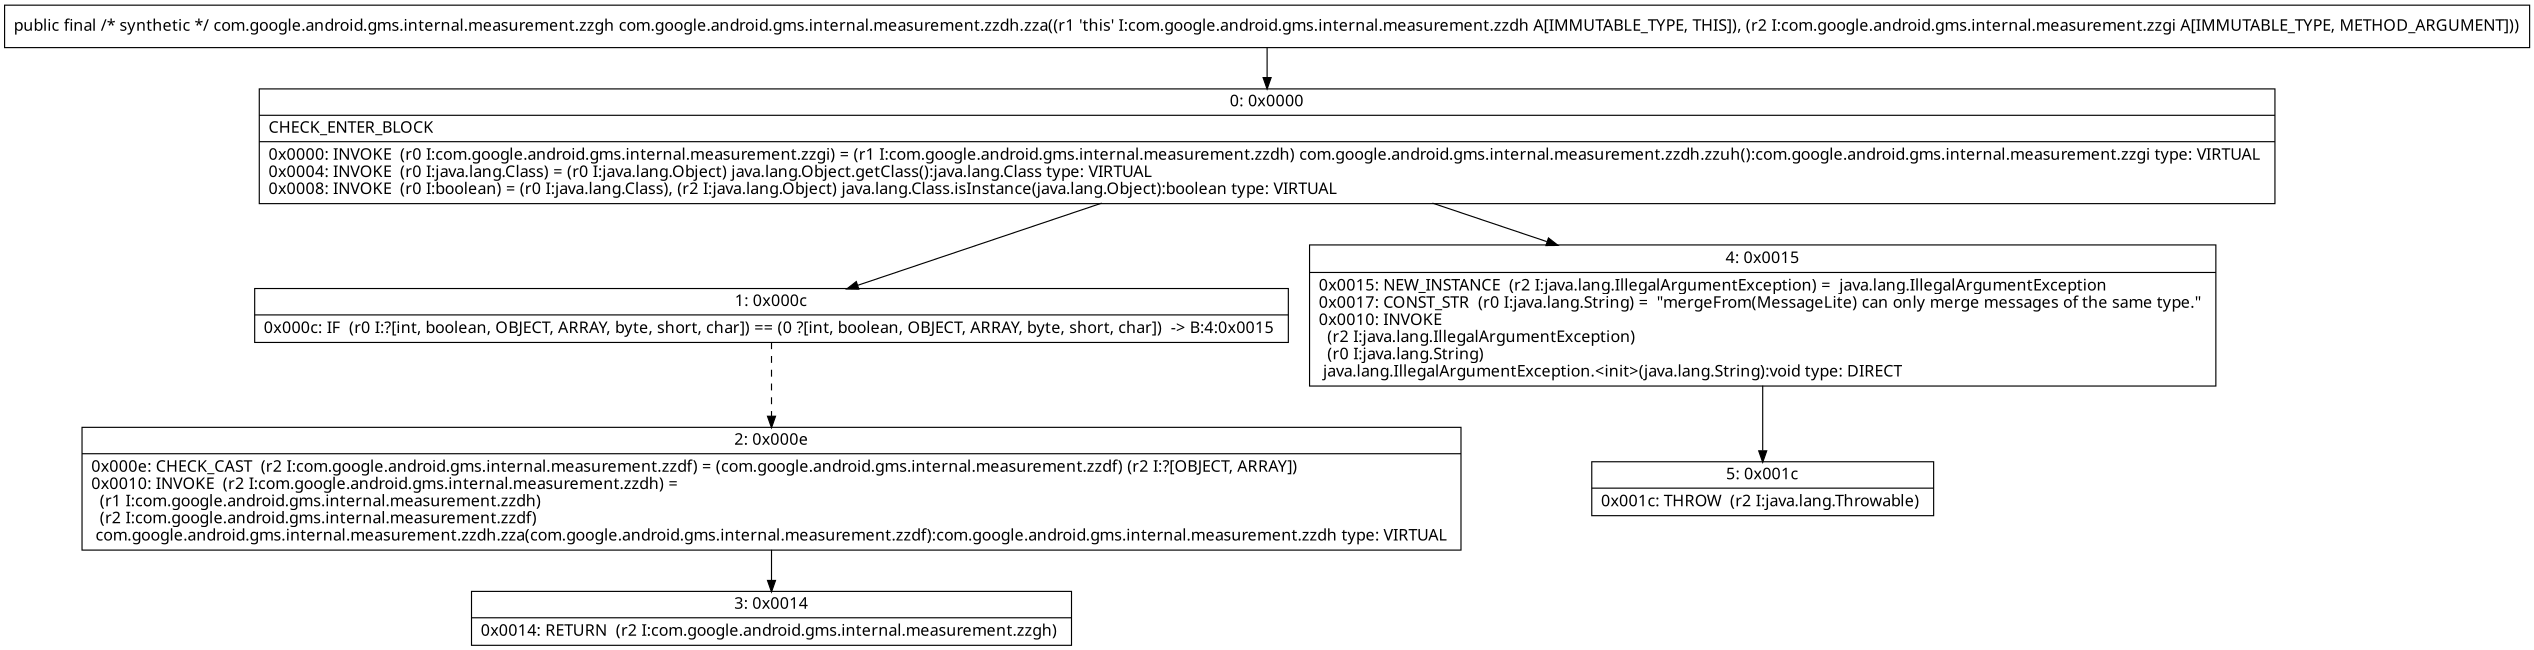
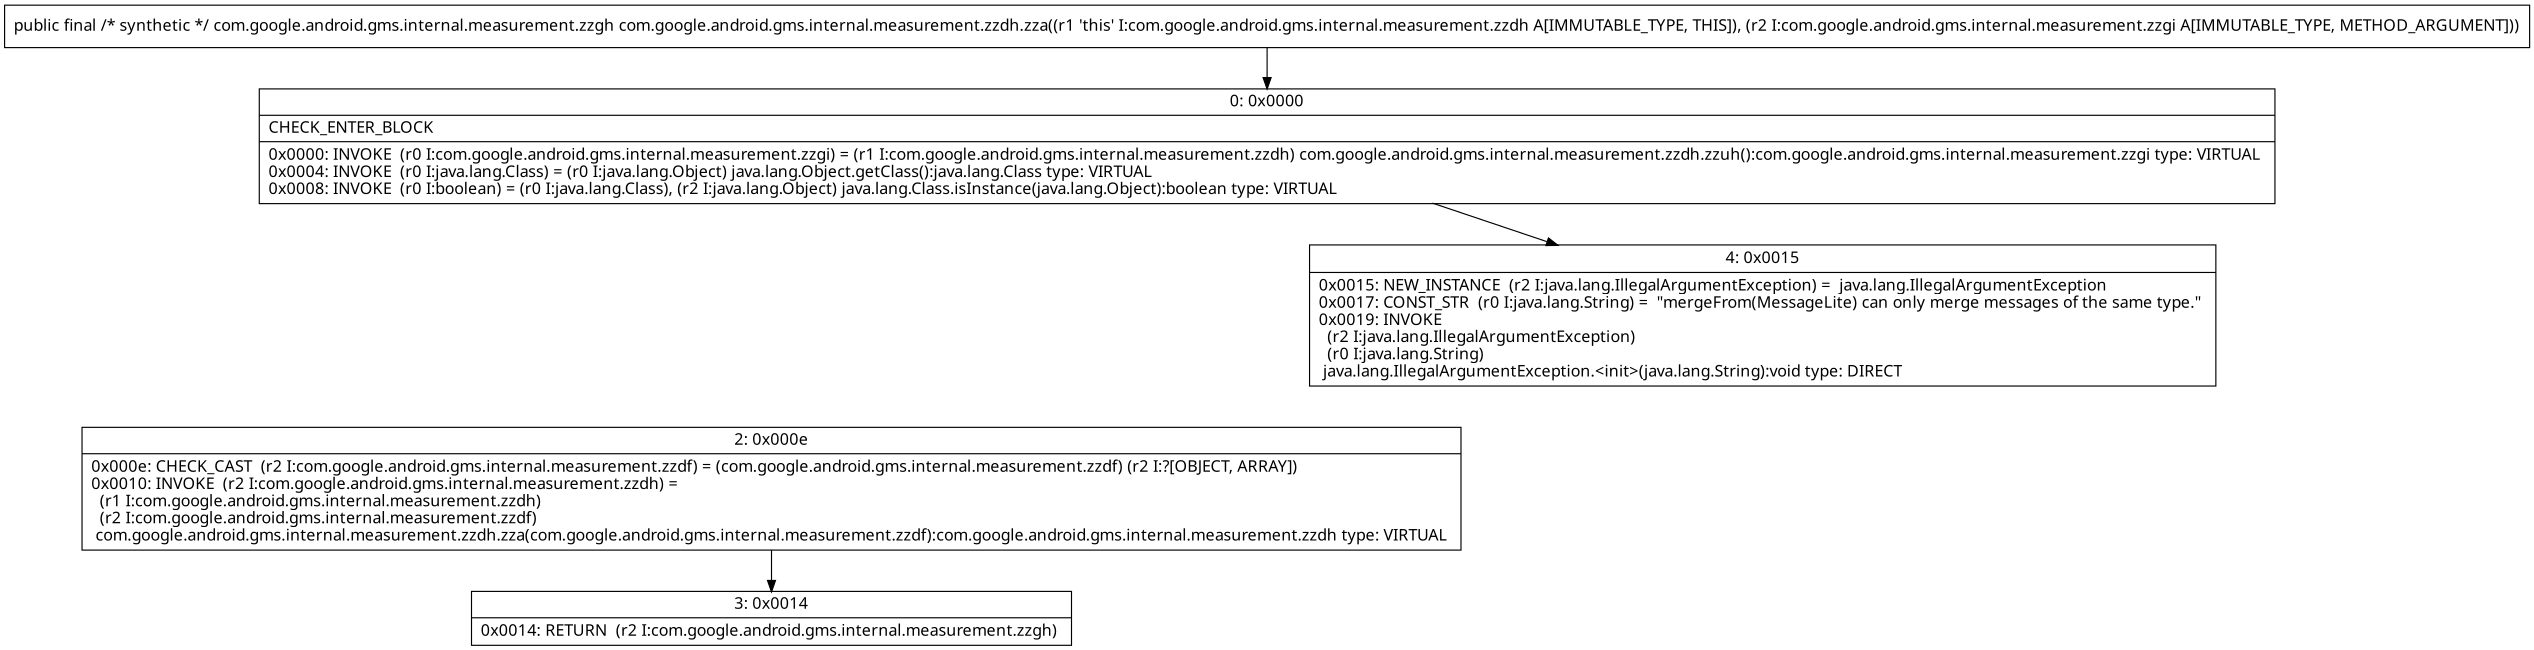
node "1: 0x000c": removed
node "4: 0x0015": text "0x0010: INVOKE" -> "0x0019: INVOKE"
node "5: 0x001c": removed
